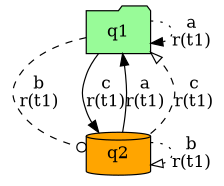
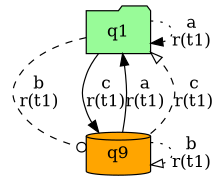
node "q2": label "q2" -> "q9"
